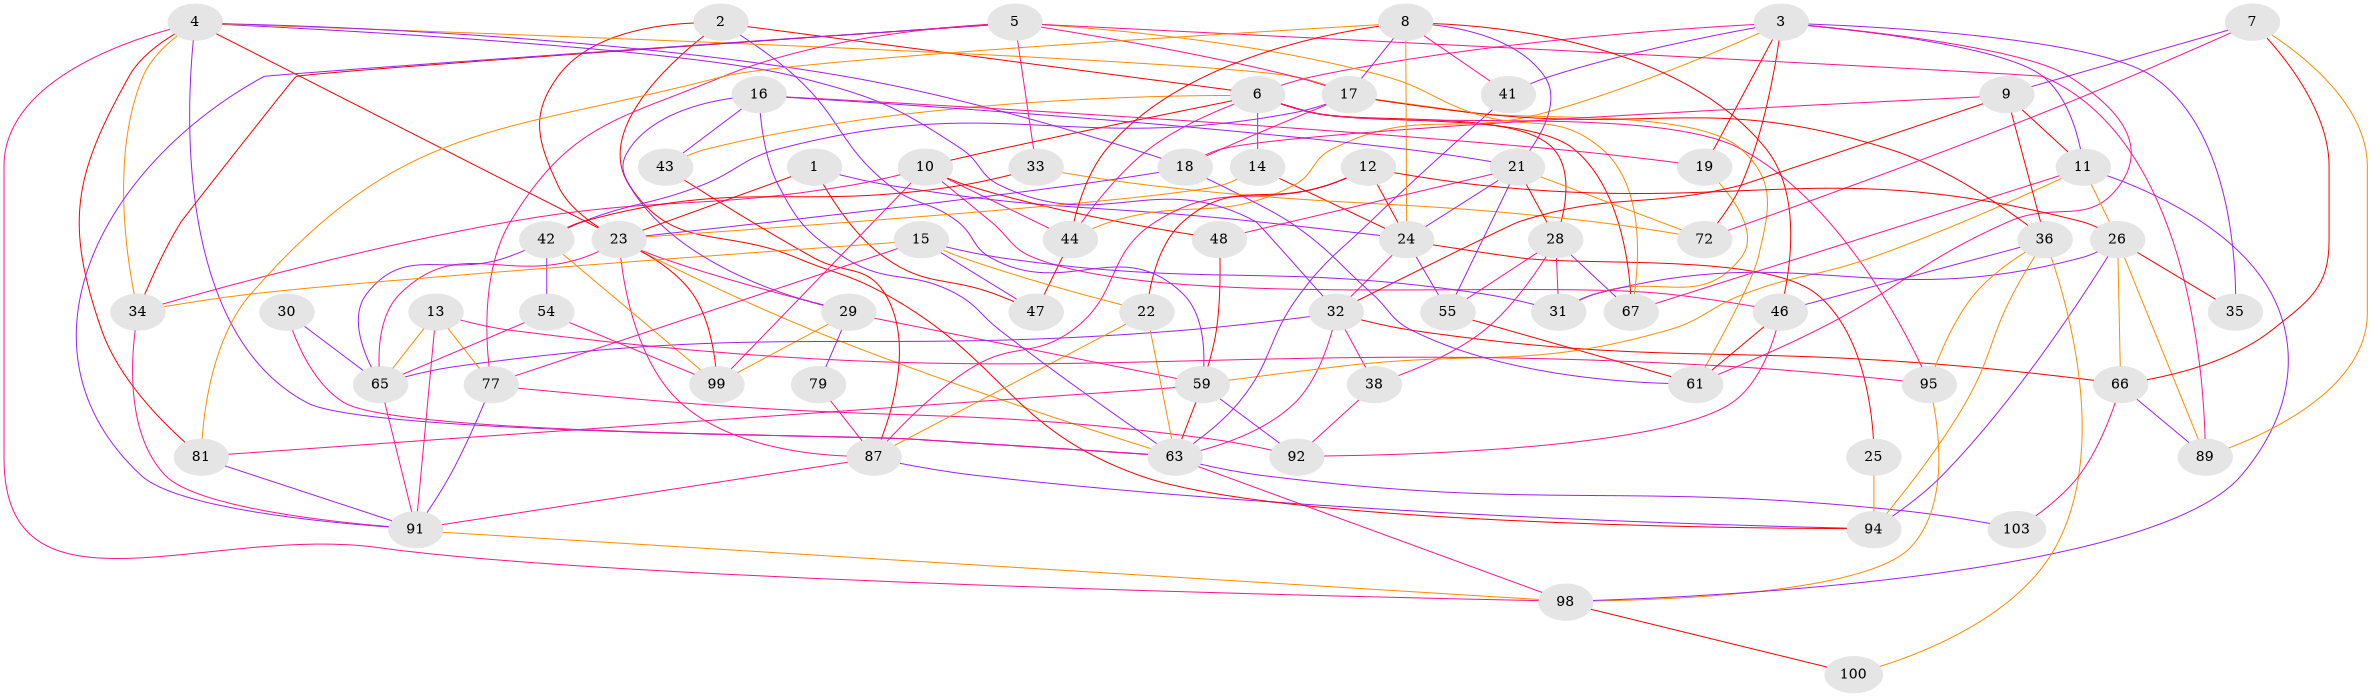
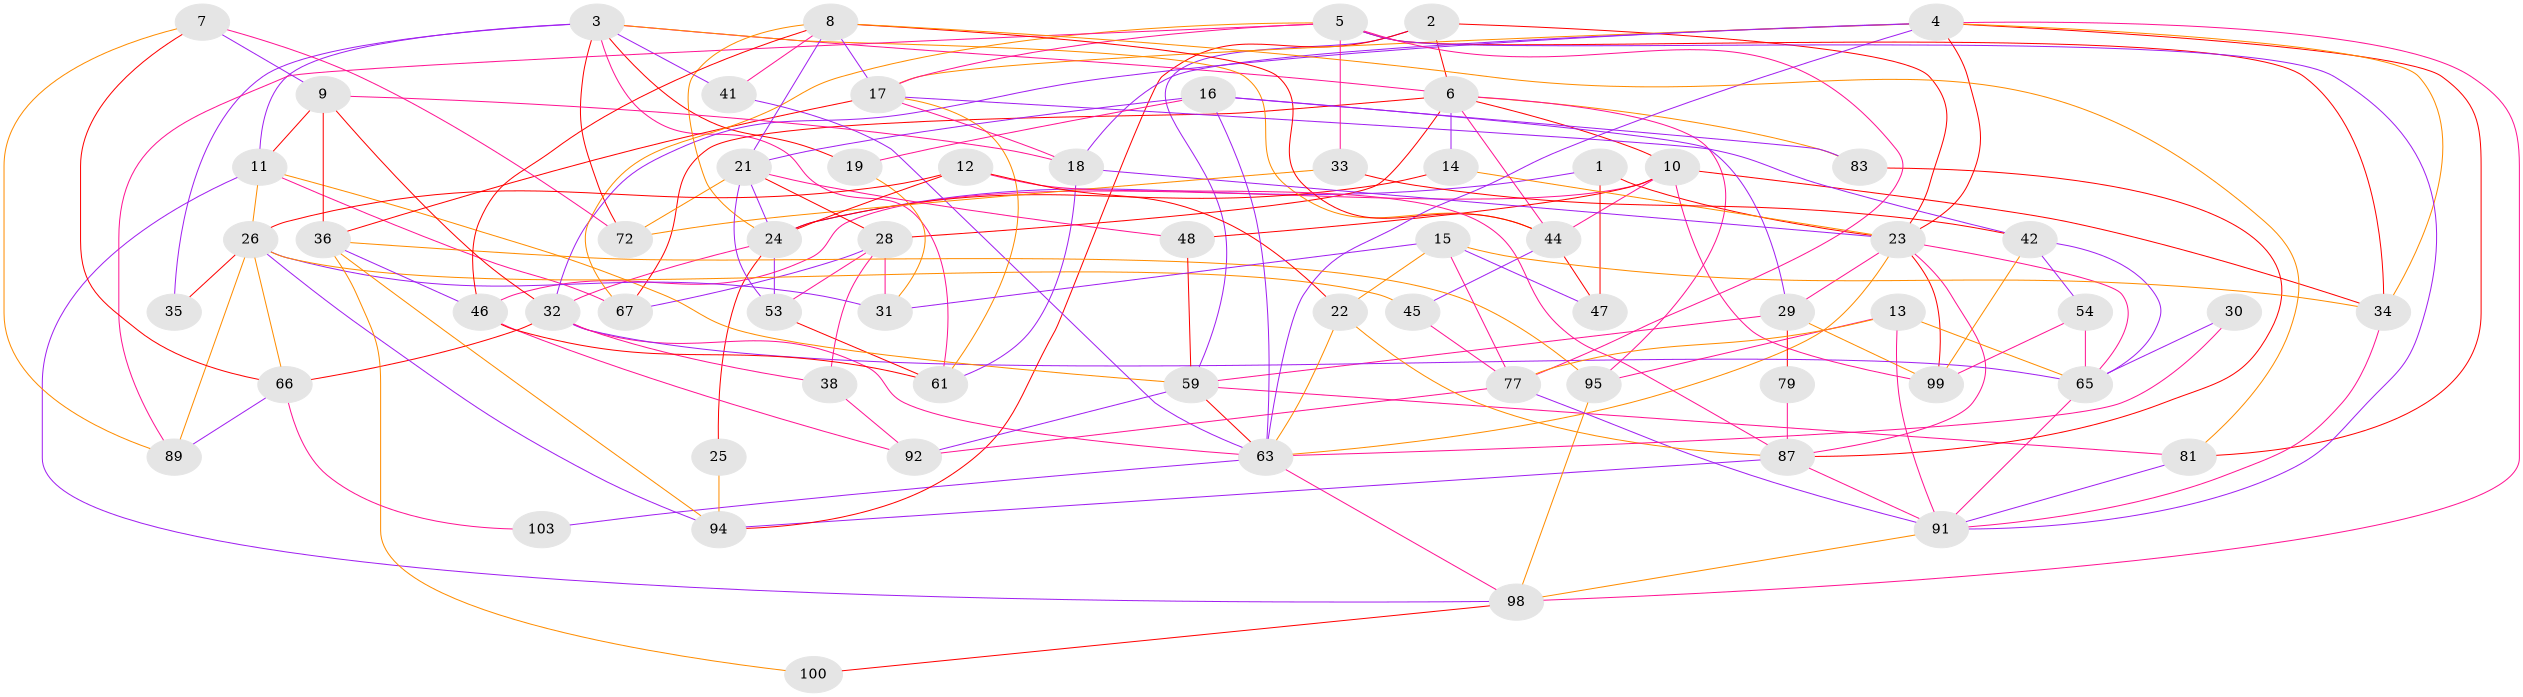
node "43": label "43" -> "83"
edge "10" -- "34": color deeppink -> red
node "45": added
node "55": label "55" -> "53"
edge "29" -- "79": color purple -> red
